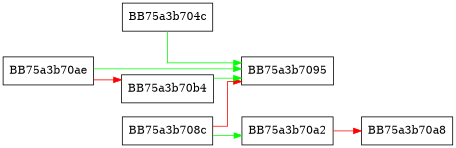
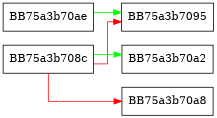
node "BB75a3b704c": removed
node "BB75a3b70b4": removed
edge "BB75a3b70a2" -> "BB75a3b70a8": now "BB75a3b708c" -> "BB75a3b70a8"
